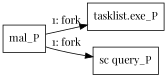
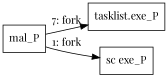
edge "mal_P" -> "tasklist.exe_P": label "1: fork" -> "7: fork"
node "sc query_P": label "sc query_P" -> "sc exe_P"
